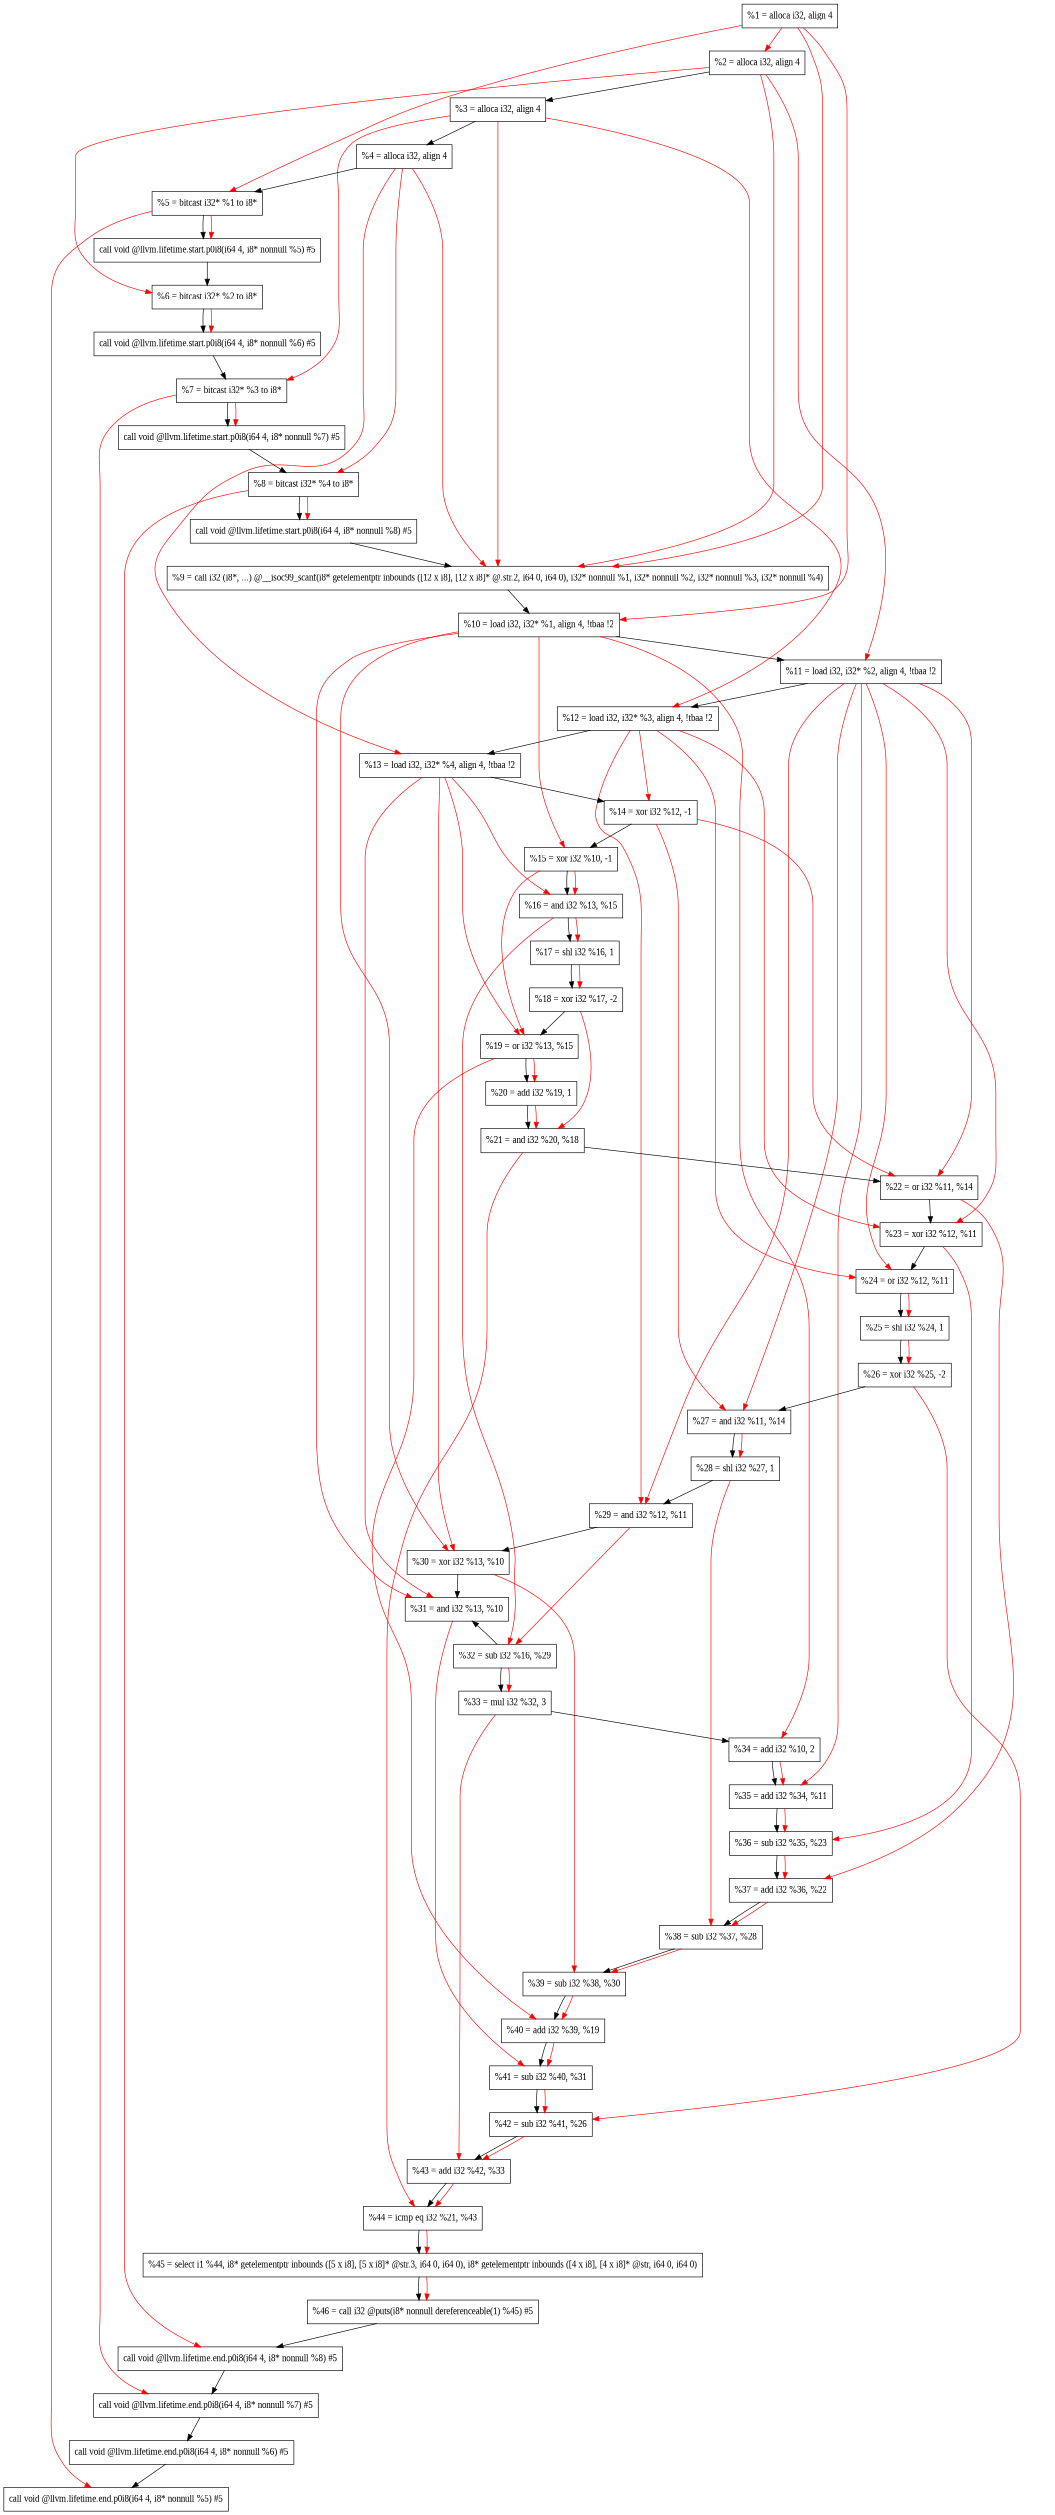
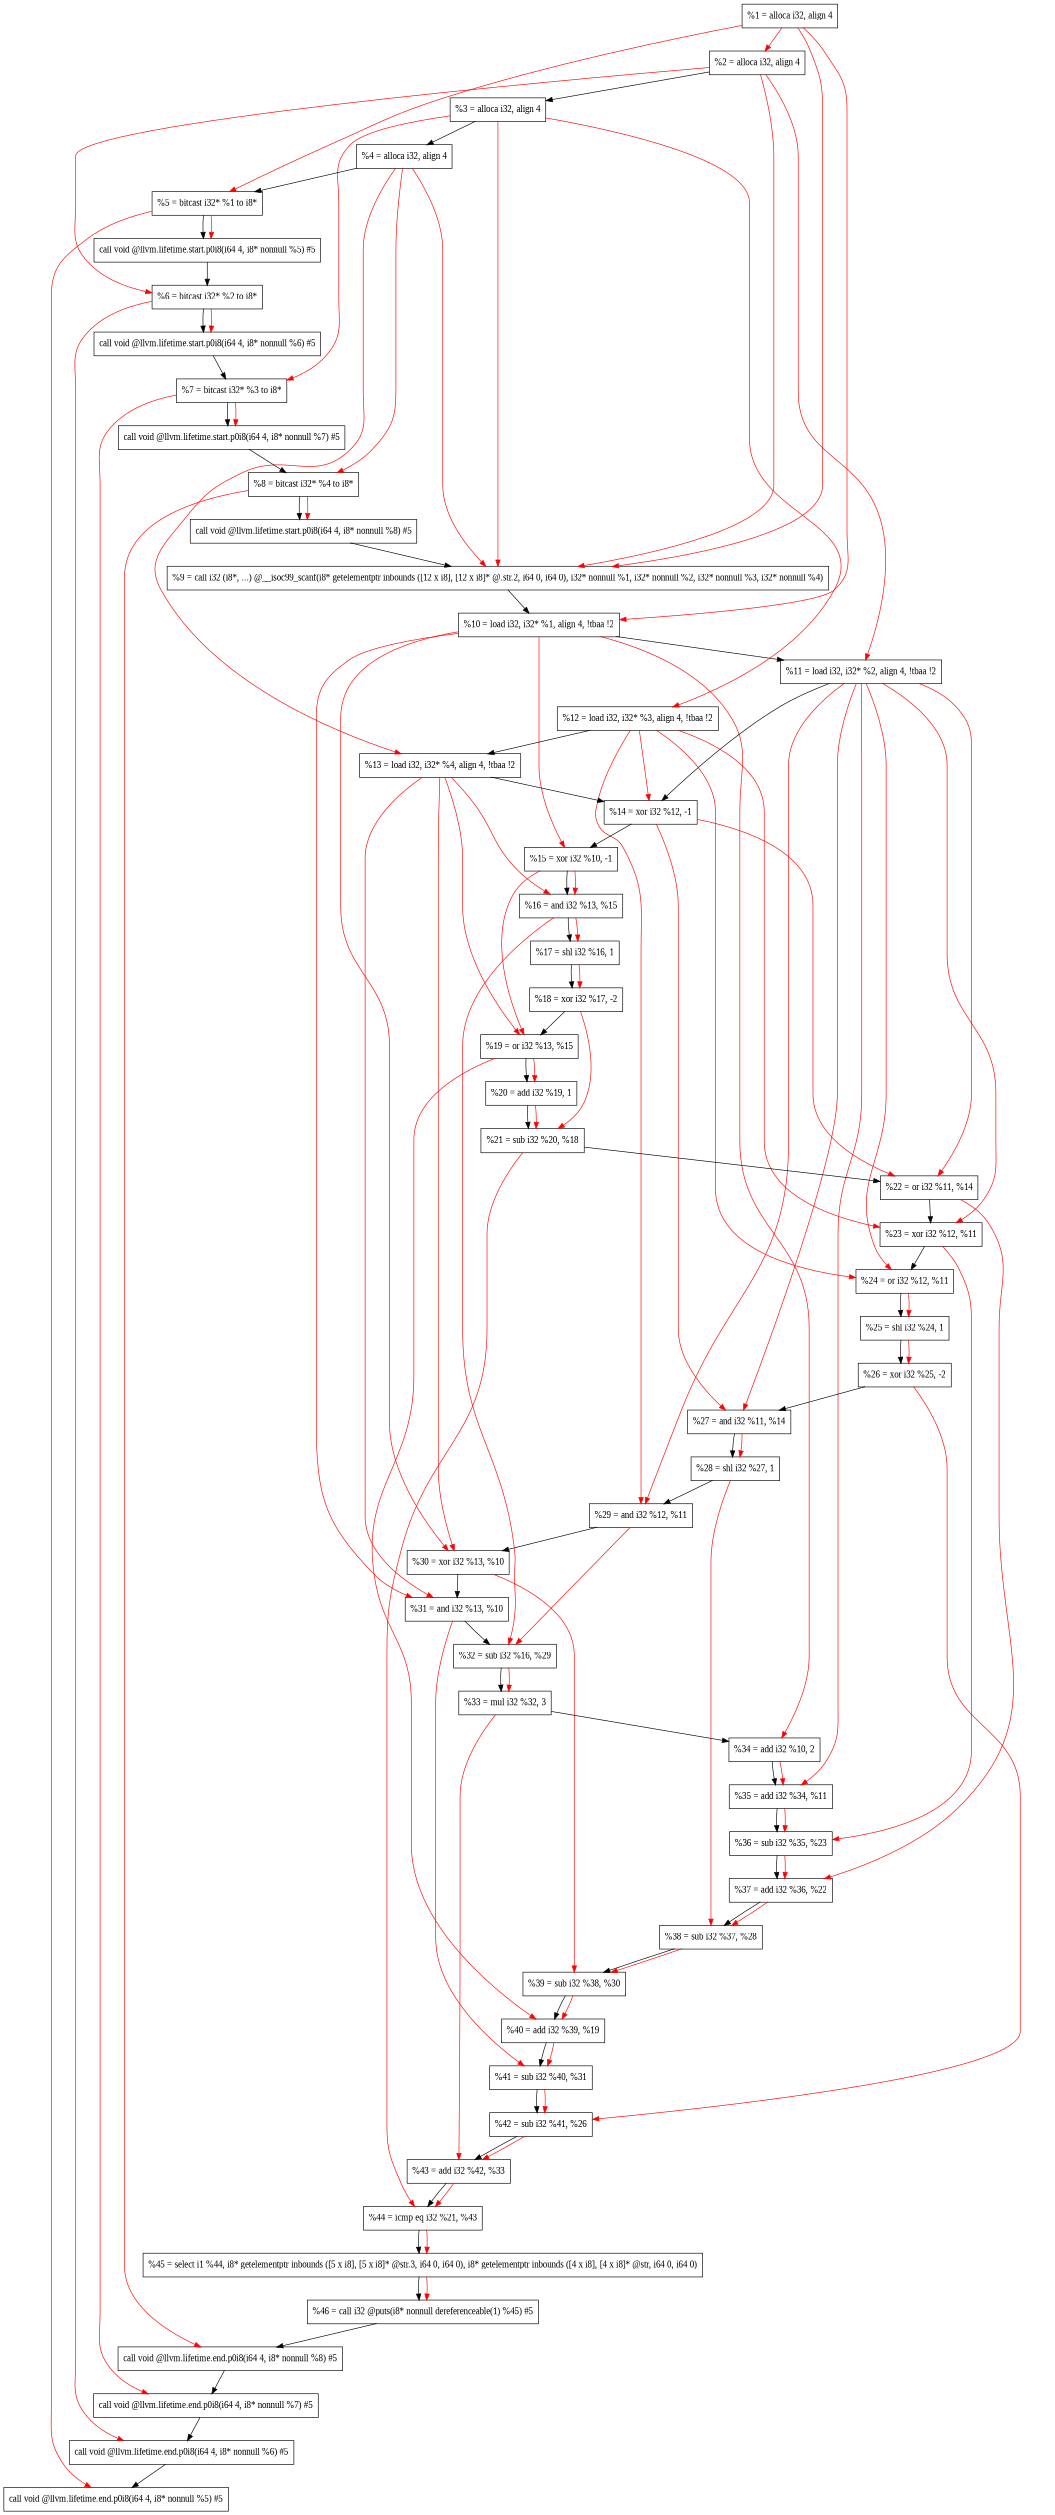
edge "%11 = load i32, i32* %2, align 4, !tbaa !2" -> "%12 = load i32, i32* %3, align 4, !tbaa !2": now "%11 = load i32, i32* %2, align 4, !tbaa !2" -> "%14 = xor i32 %12, -1"
node "%21 = and i32 %20, %18": label "%21 = and i32 %20, %18" -> "%21 = sub i32 %20, %18"
edge "%6 = bitcast i32* %2 to i8*" -> "call void @llvm.lifetime.end.p0i8(i64 4, i8* nonnull %6) #5": added
edge "%32 = sub i32 %16, %29" -> "%31 = and i32 %13, %10": reversed
